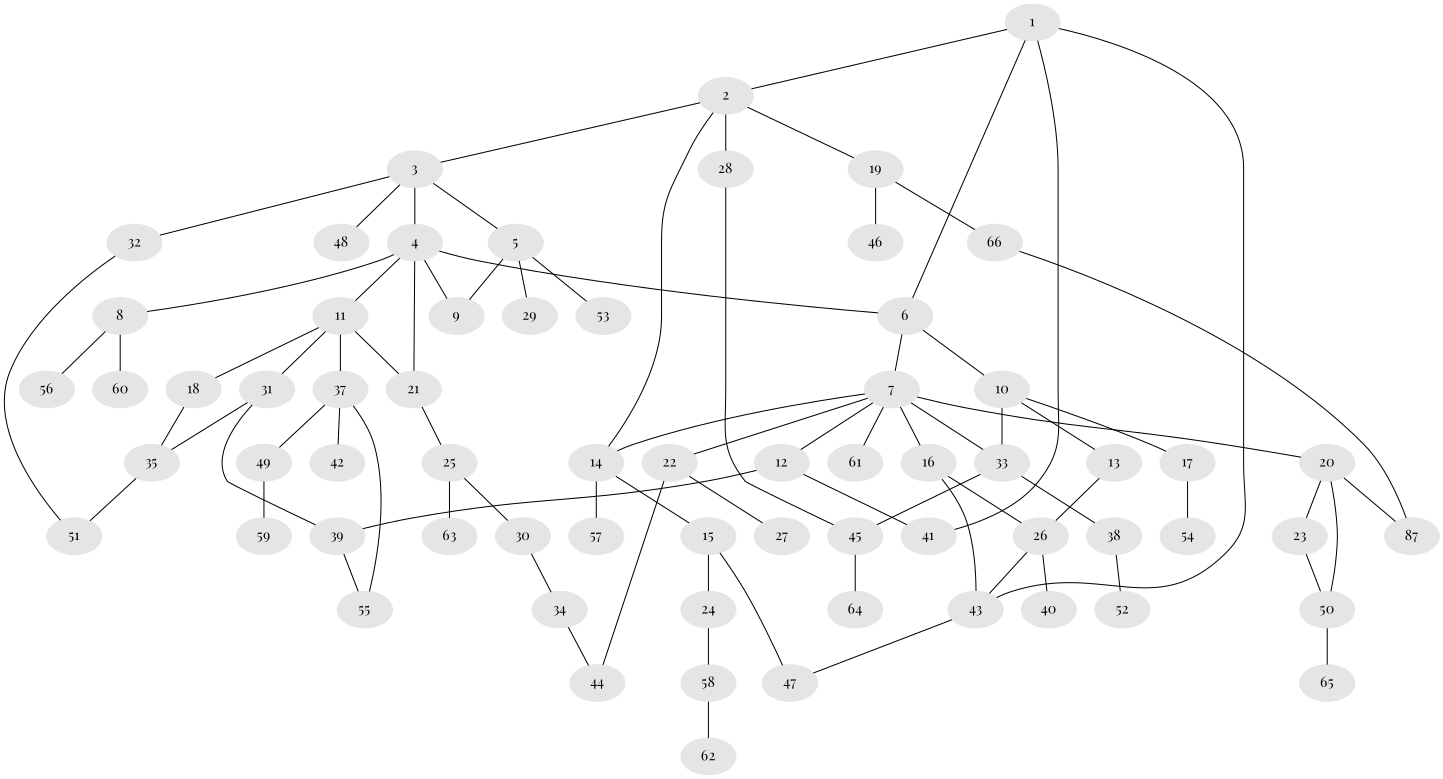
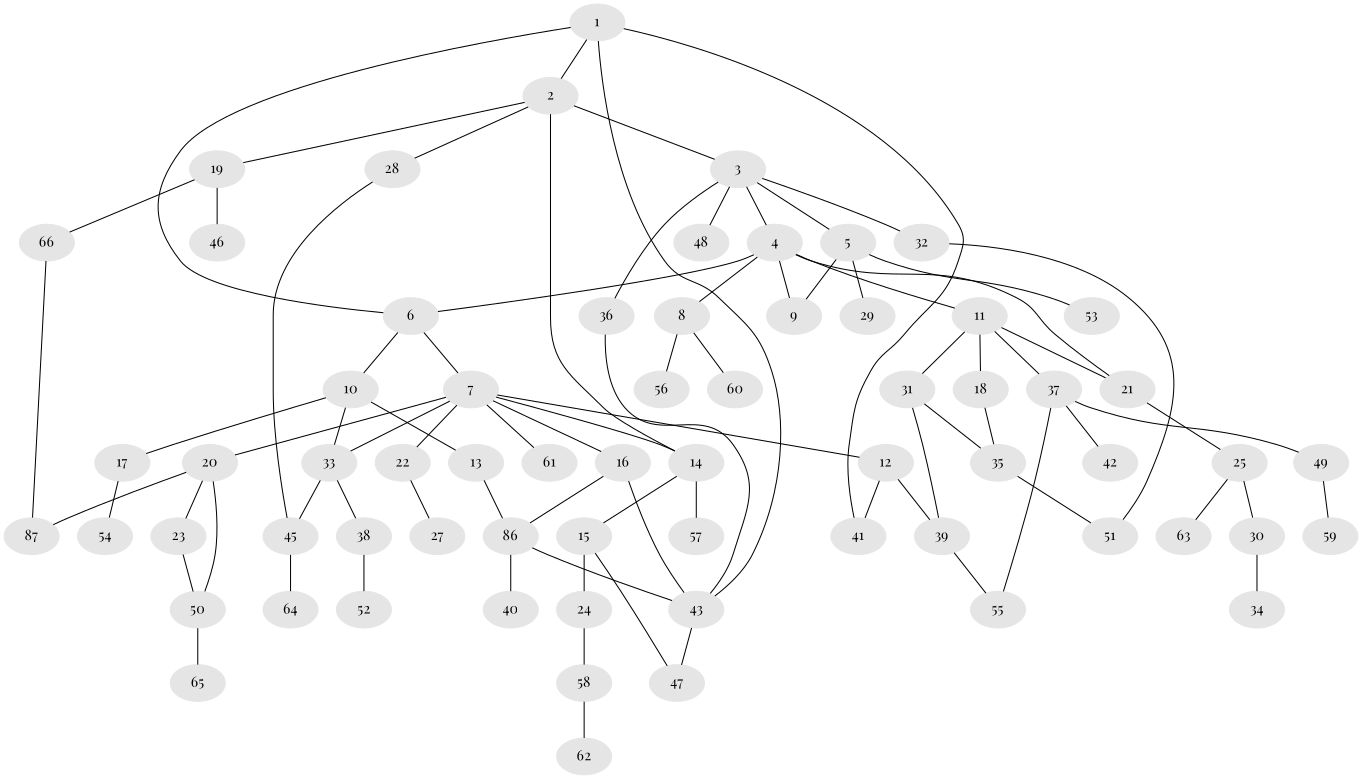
node "36": added
node "26": label "26" -> "86"
node "44": removed
